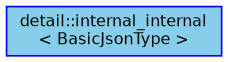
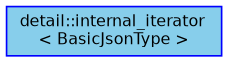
node "detail::internal_internal < BasicJsonType >": label "detail::internal_internal < BasicJsonType >" -> "detail::internal_iterator < BasicJsonType >"
